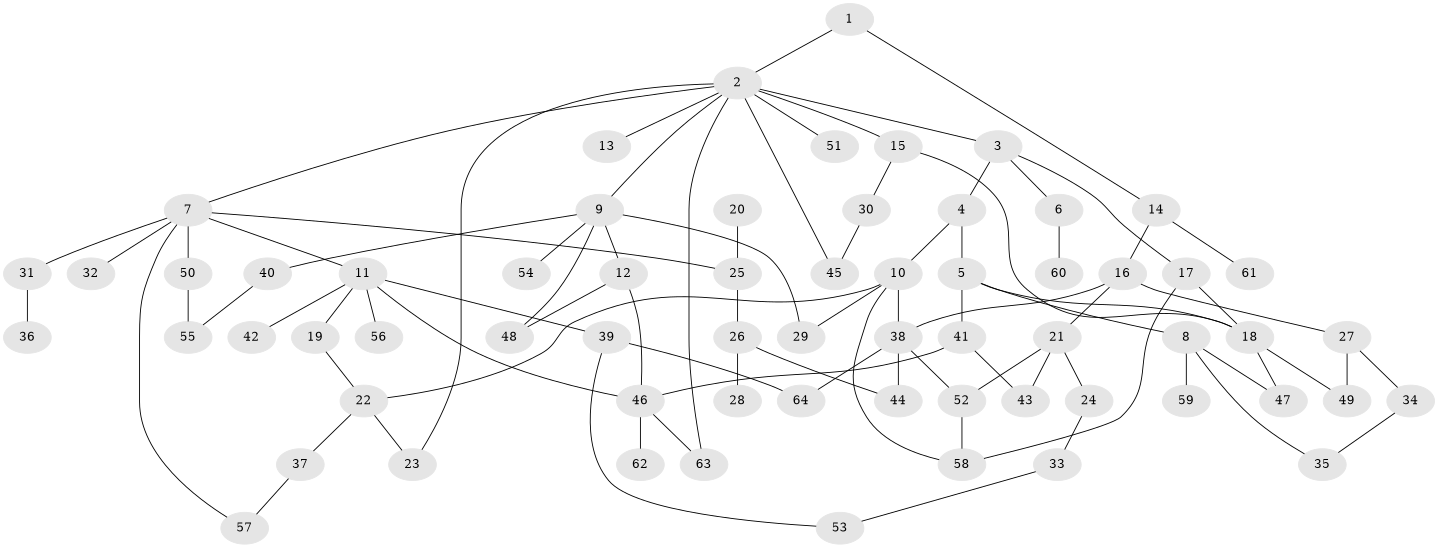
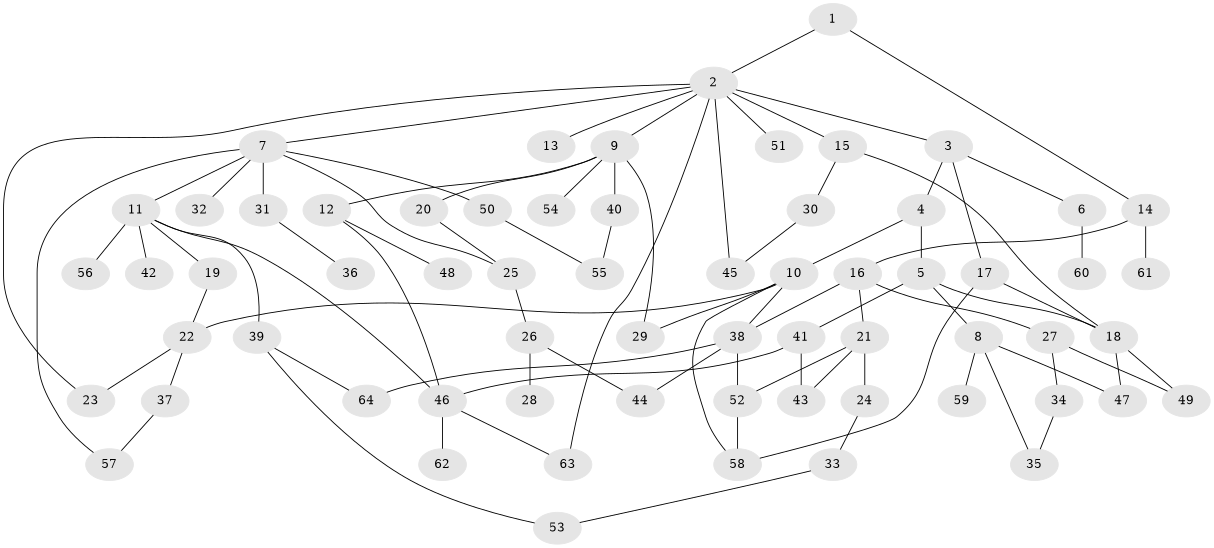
edge "9" -- "48": now "9" -- "20"
